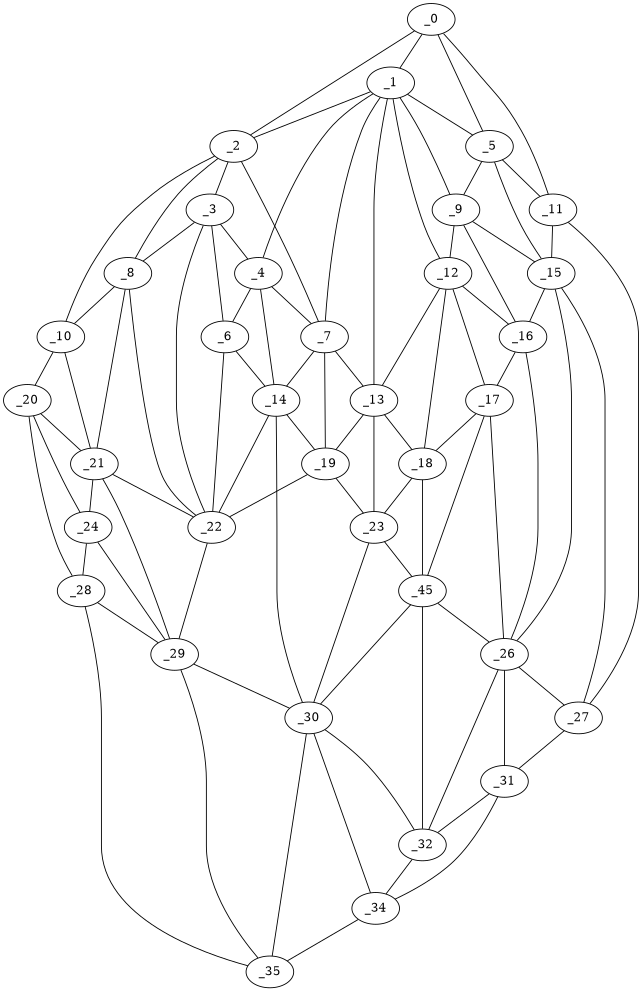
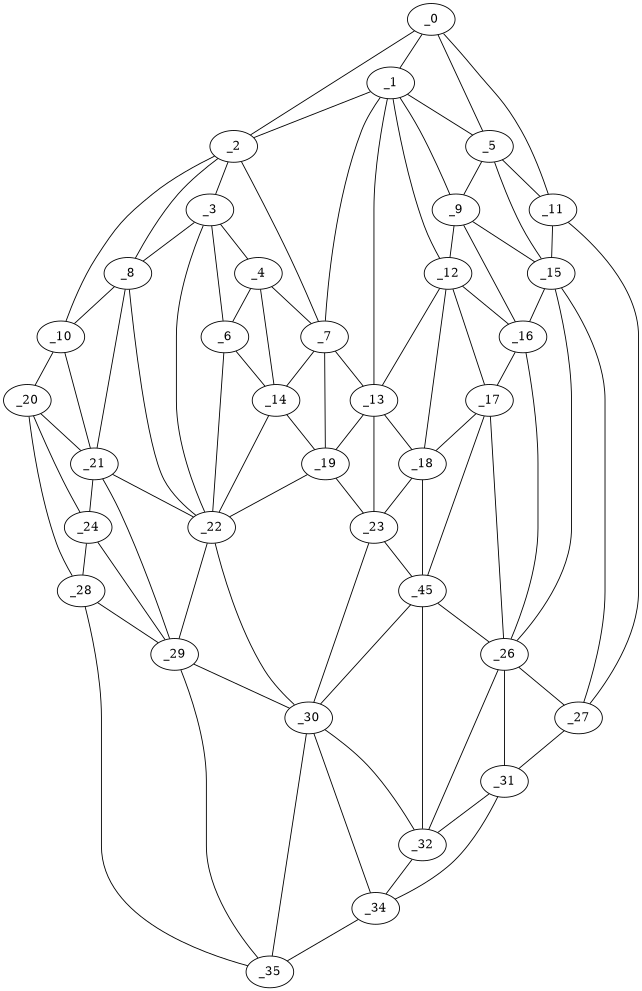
edge "_1" -- "_4": removed
edge "_14" -- "_30": now "_22" -- "_30"
